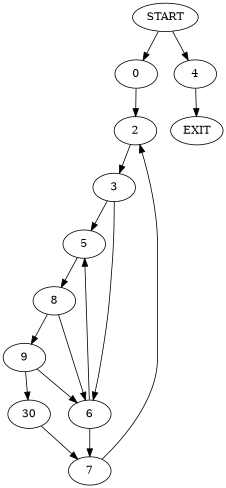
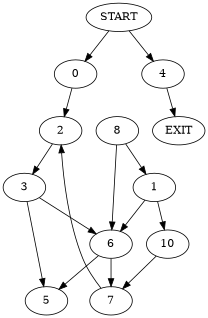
edge "5" -> "8": removed
node "9": label "9" -> "1"
node "30": label "30" -> "10"
